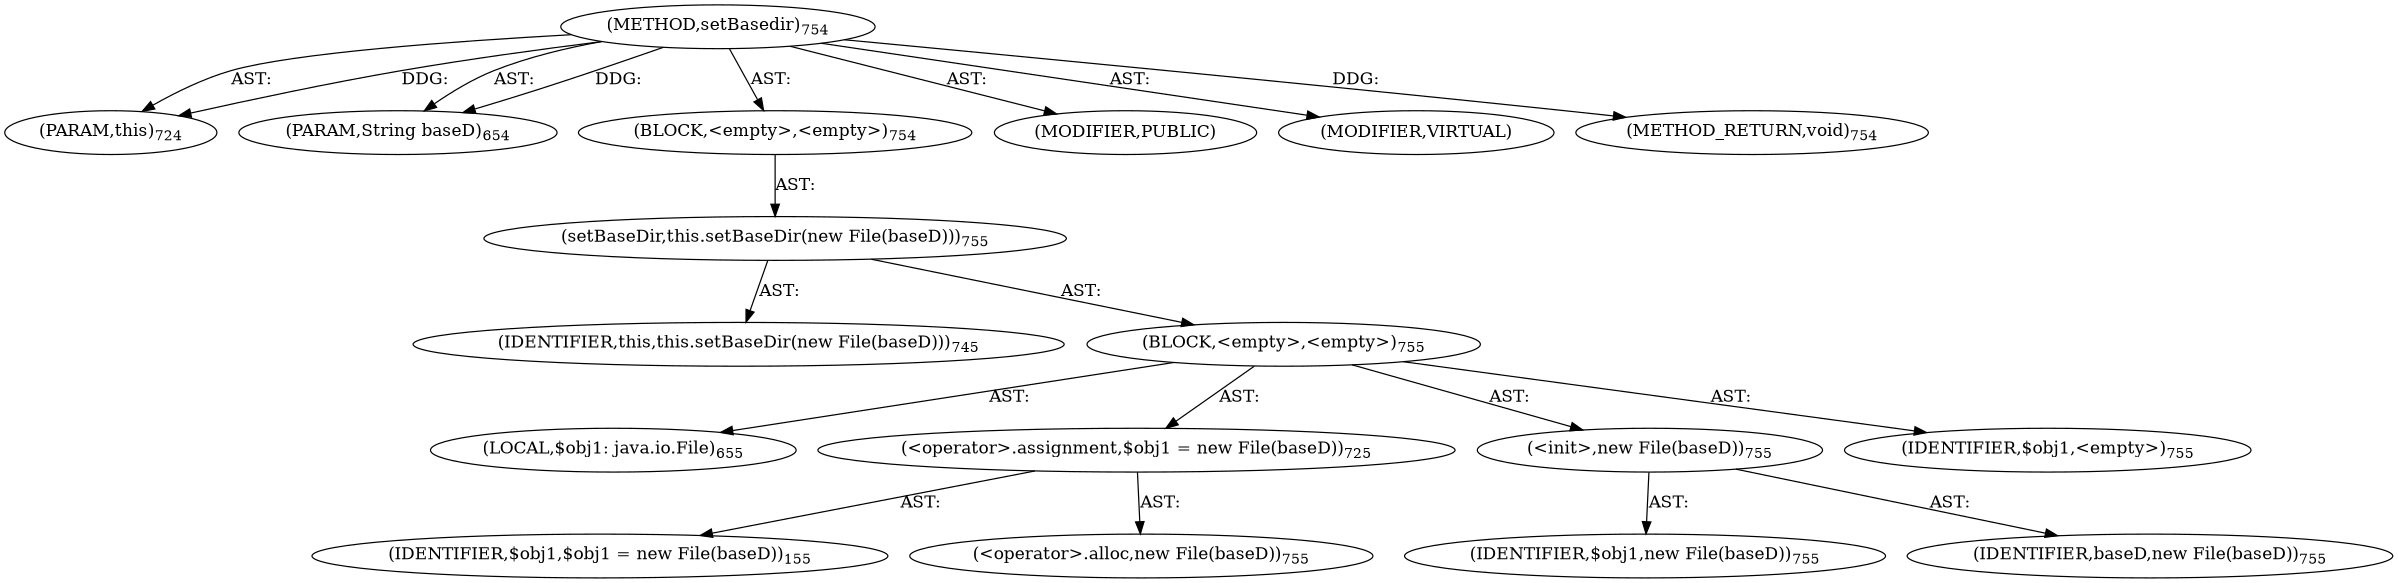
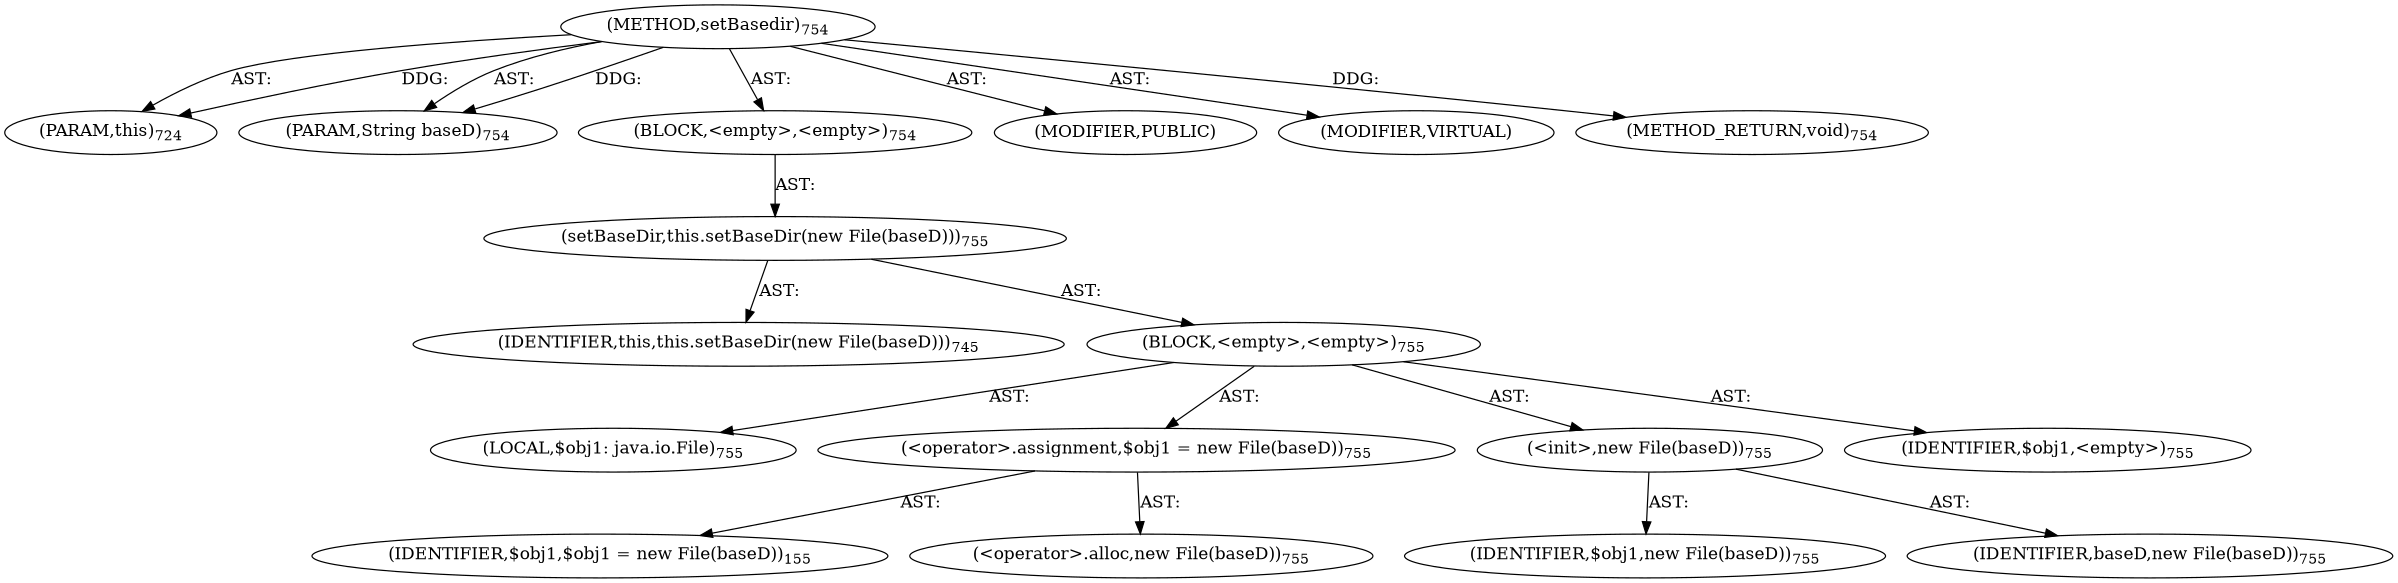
node "(PARAM,String baseD)": text "654" -> "754"
node "(LOCAL,$obj1: java.io.File)": text "655" -> "755"
node "(<operator>.assignment,$obj1 = new File(baseD))": text "725" -> "755"
